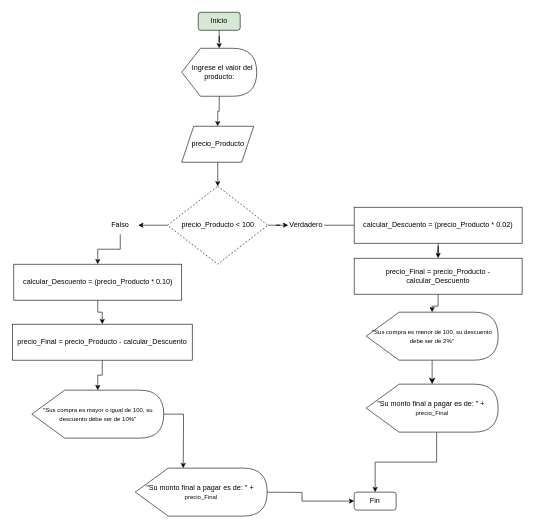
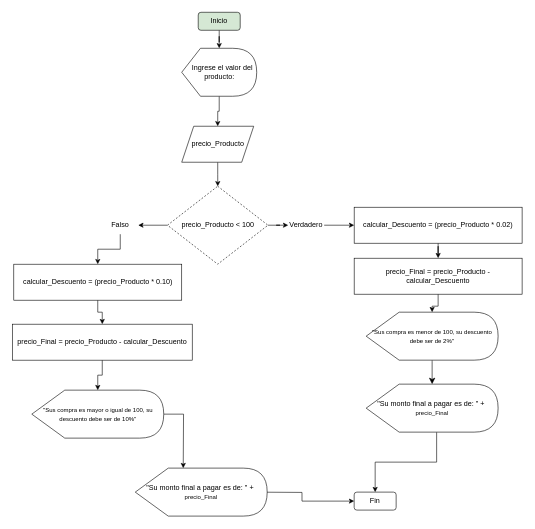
edge "Verdadero" -- "calcular_Descuento = (precio_Producto * 0.02)": arrowhead none -> classic
